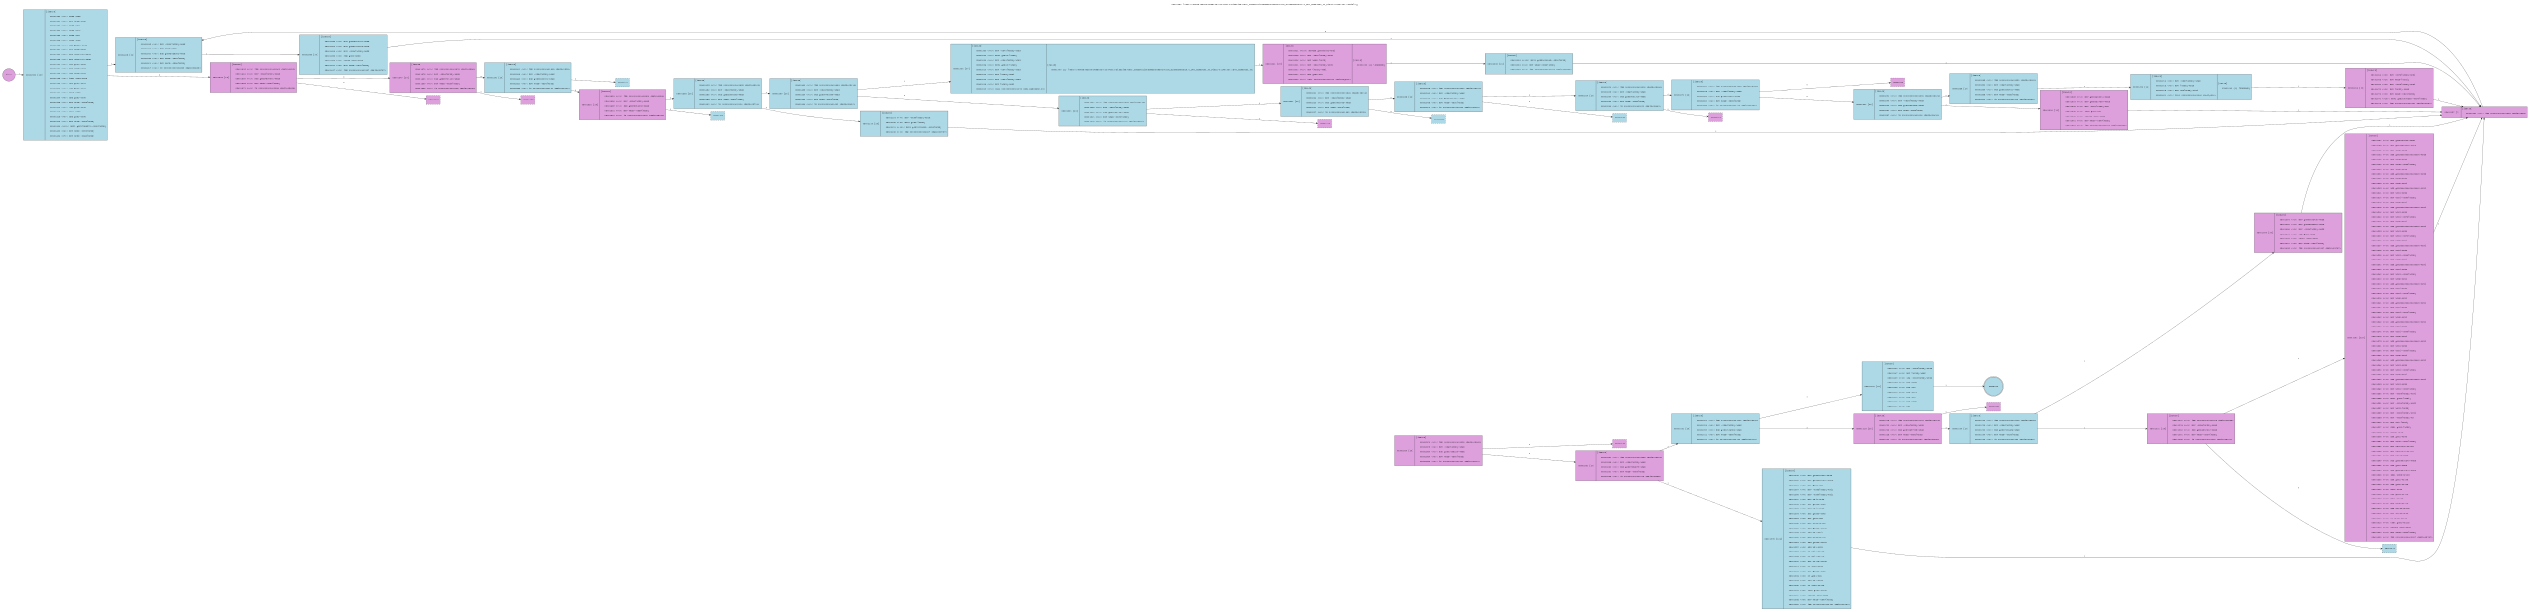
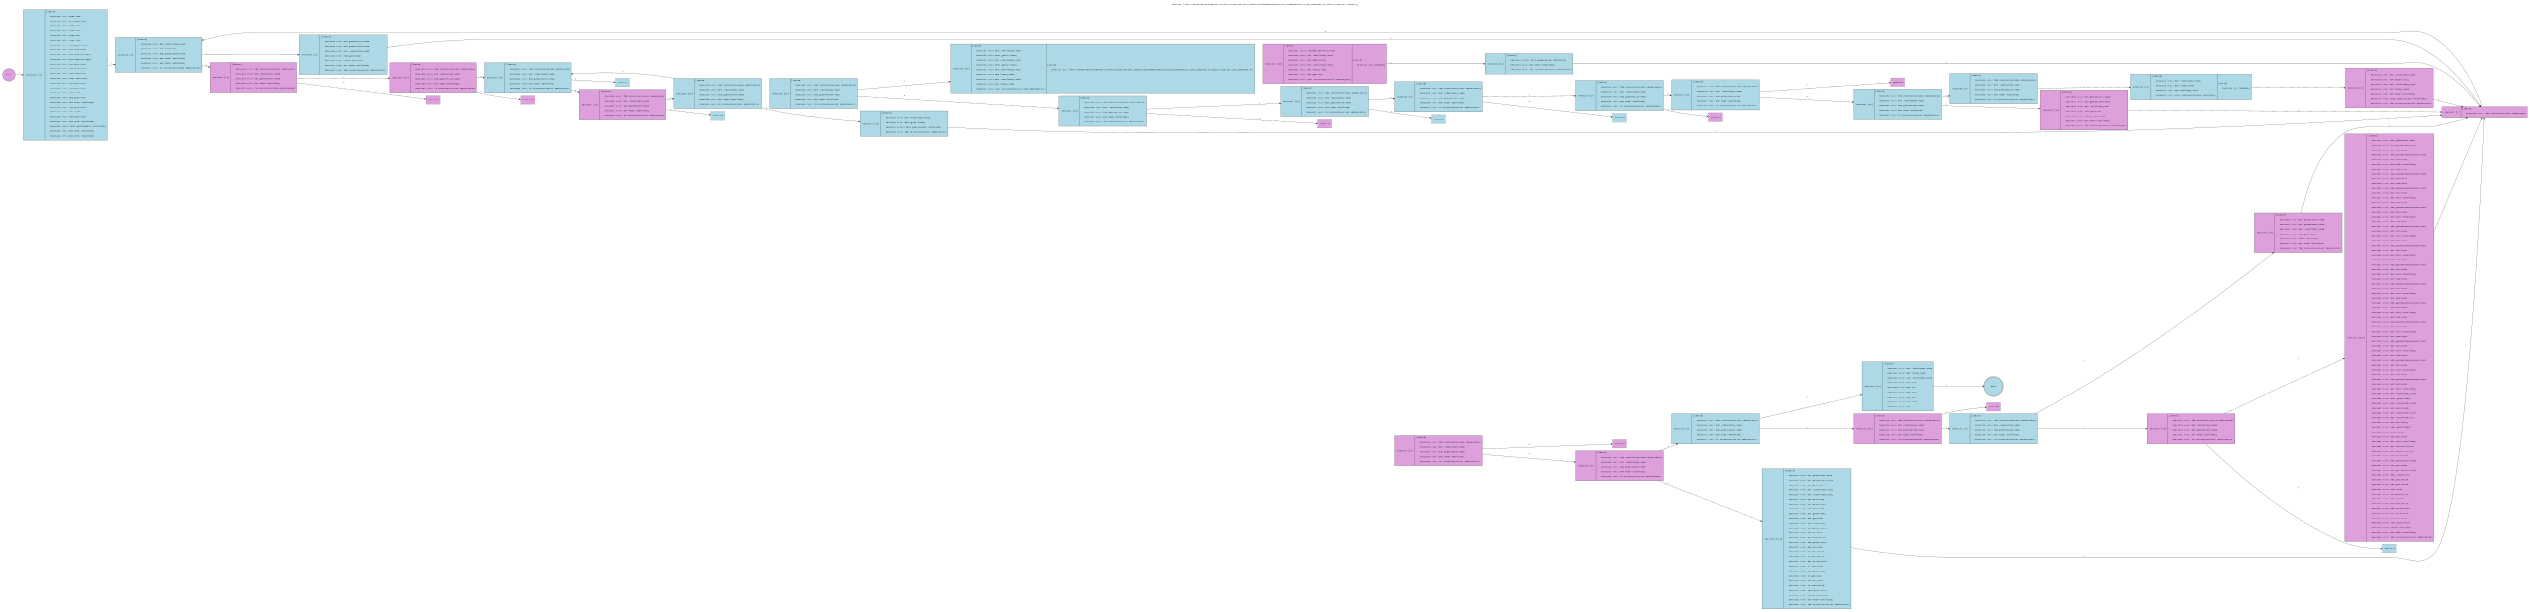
edge "0x401ffc [37]" -> "0x402021 [29]": removed, label "1"
edge "0x4019d0 [109]" -> "0x401a5d [28]": now "0x401a3d [32]" -> "0x401a5d [28]"
edge "0x401acd [28]" -> "0x401ae9 [28]": now "0x401acd [28]" -> "0x401a95 [28]"
node "Desktop": label "Desktop" -> "Exit"
